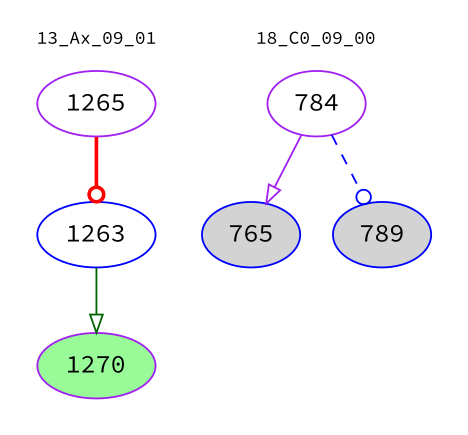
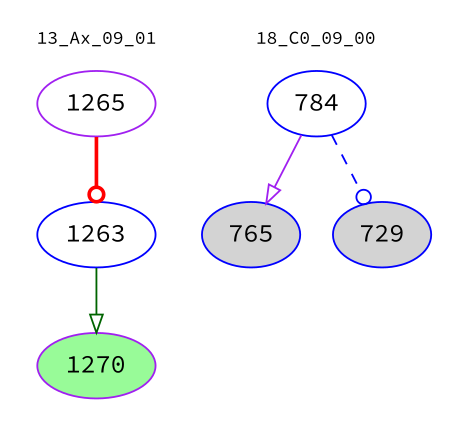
node "784": color purple -> blue
node "789": label "789" -> "729"
